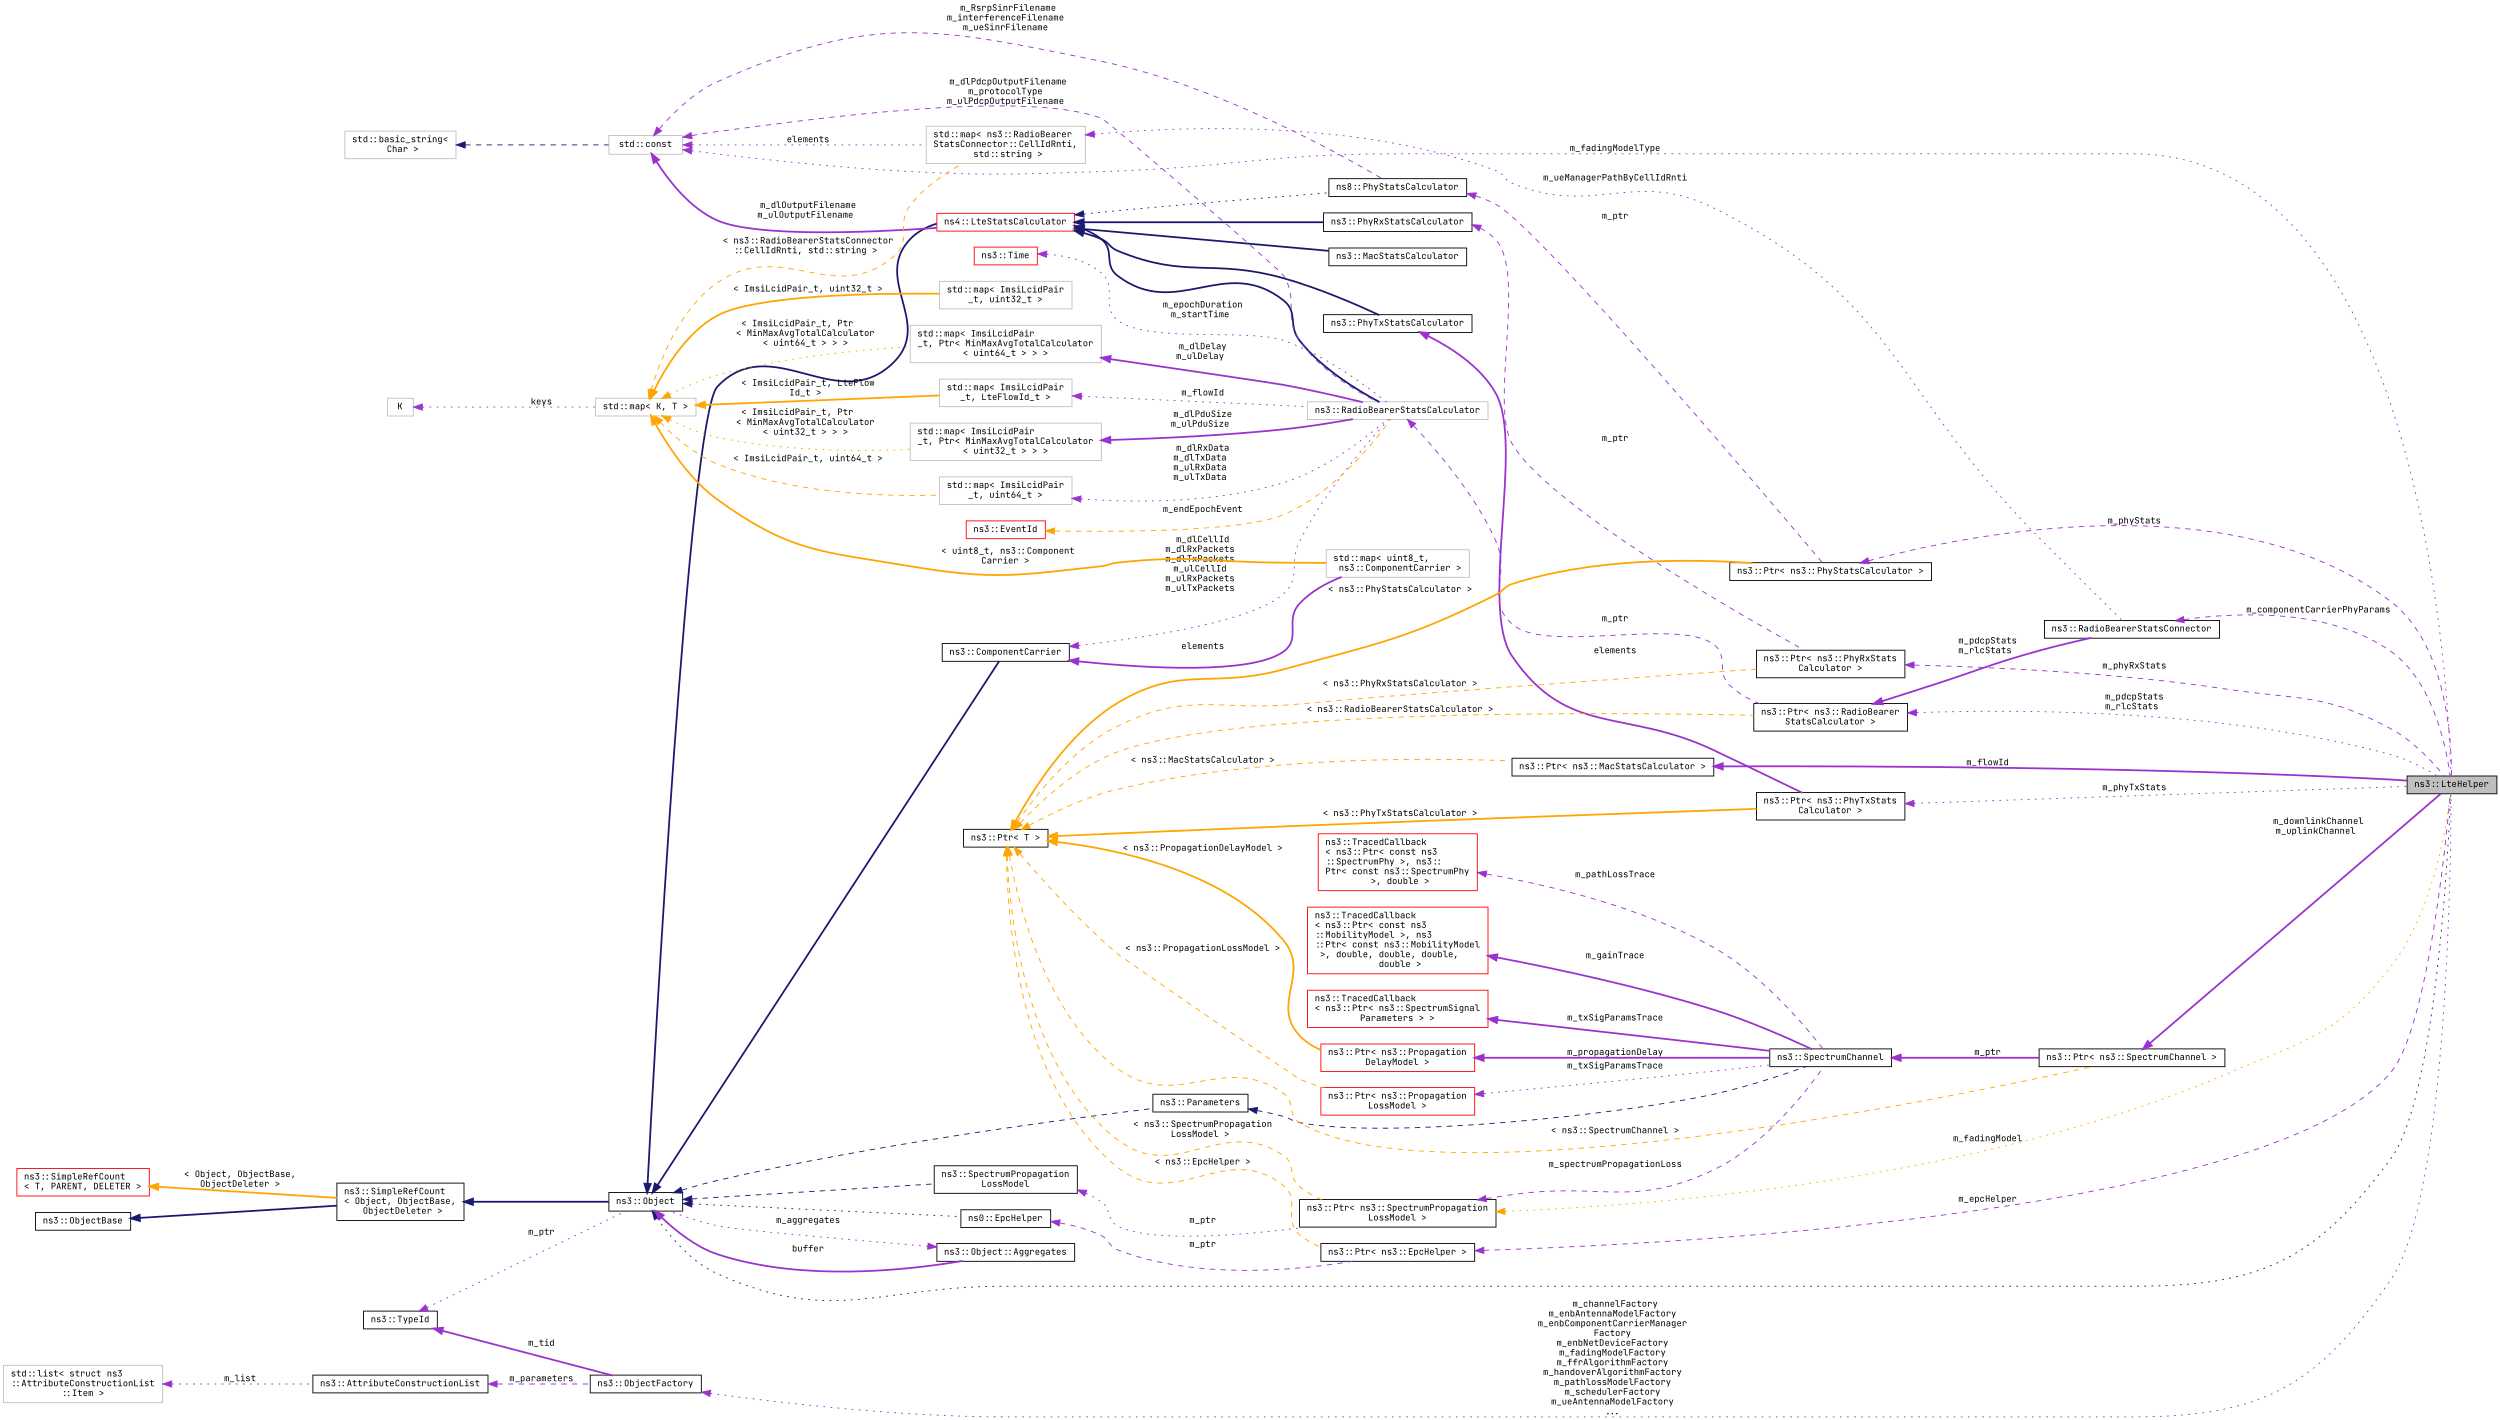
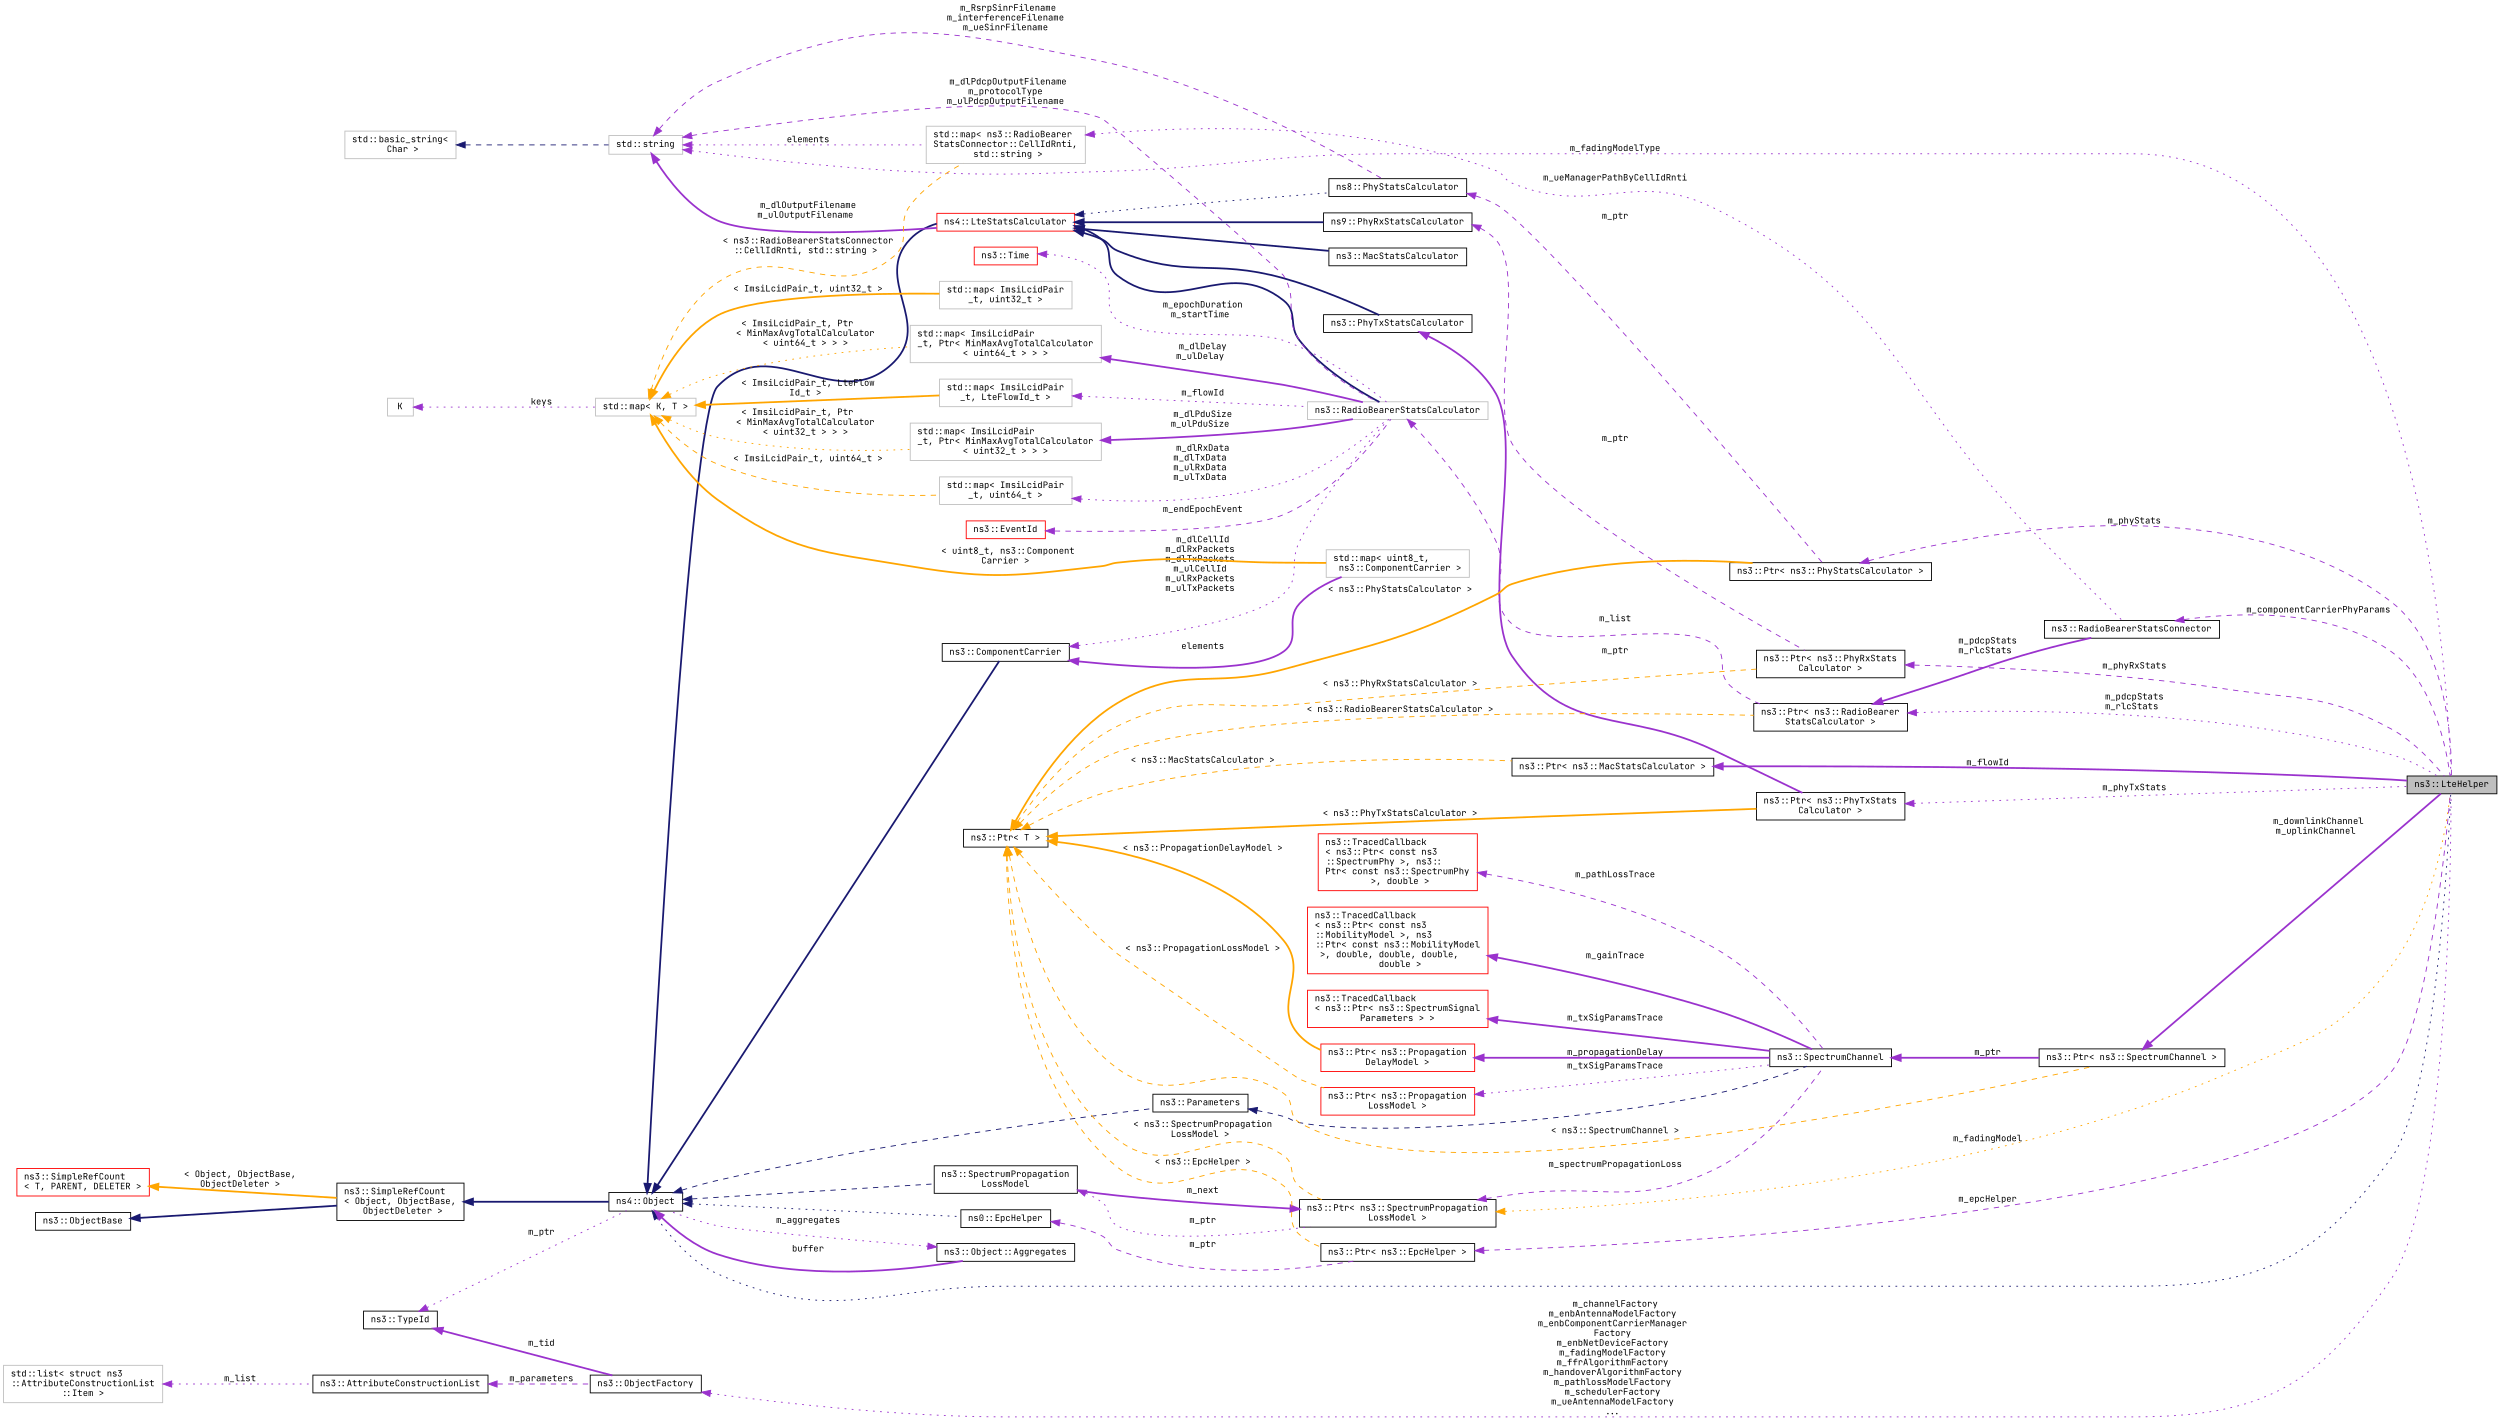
node "std::const": label "std::const" -> "std::string"
node "ns3::PhyRxStatsCalculator": label "ns3::PhyRxStatsCalculator" -> "ns9::PhyRxStatsCalculator"
edge "ns3::RadioBearerStatsCalculator" -> "ns3::EventId": color orange -> darkorchid3
edge "ns3::Ptr< ns3::RadioBearer StatsCalculator >" -> "ns3::RadioBearerStatsCalculator": label " m_ptr" -> " m_list"
edge "ns3::Ptr< ns3::PhyTxStats Calculator >" -> "ns3::PhyTxStatsCalculator": label " elements" -> " m_ptr"
node "ns3::Object": label "ns3::Object" -> "ns4::Object"
edge "ns3::SpectrumPropagation LossModel" -> "ns3::Ptr< ns3::SpectrumPropagation LossModel >": added, label "m_next"
